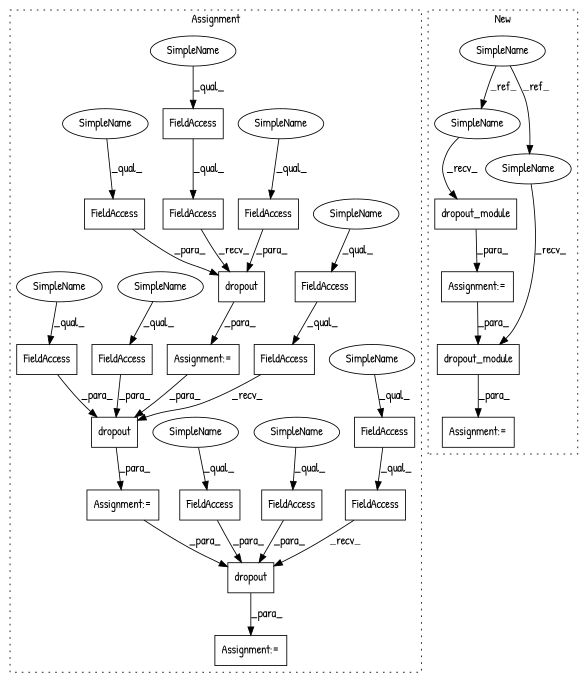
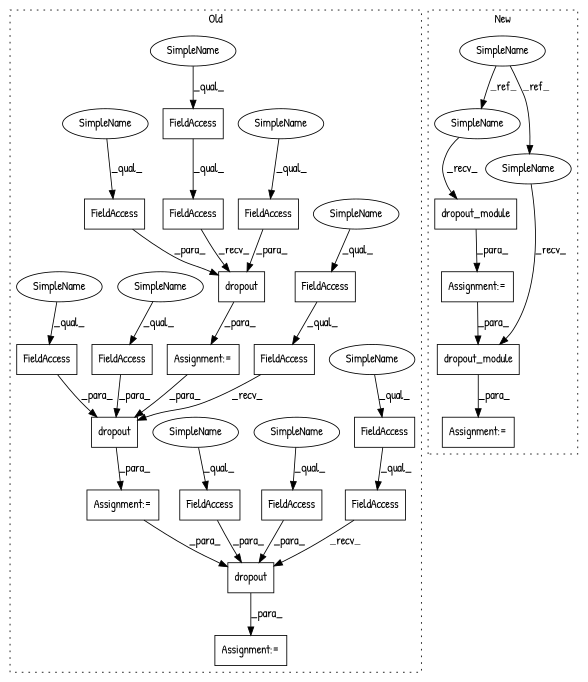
cluster "Assignment": label "Assignment" -> "Old"
